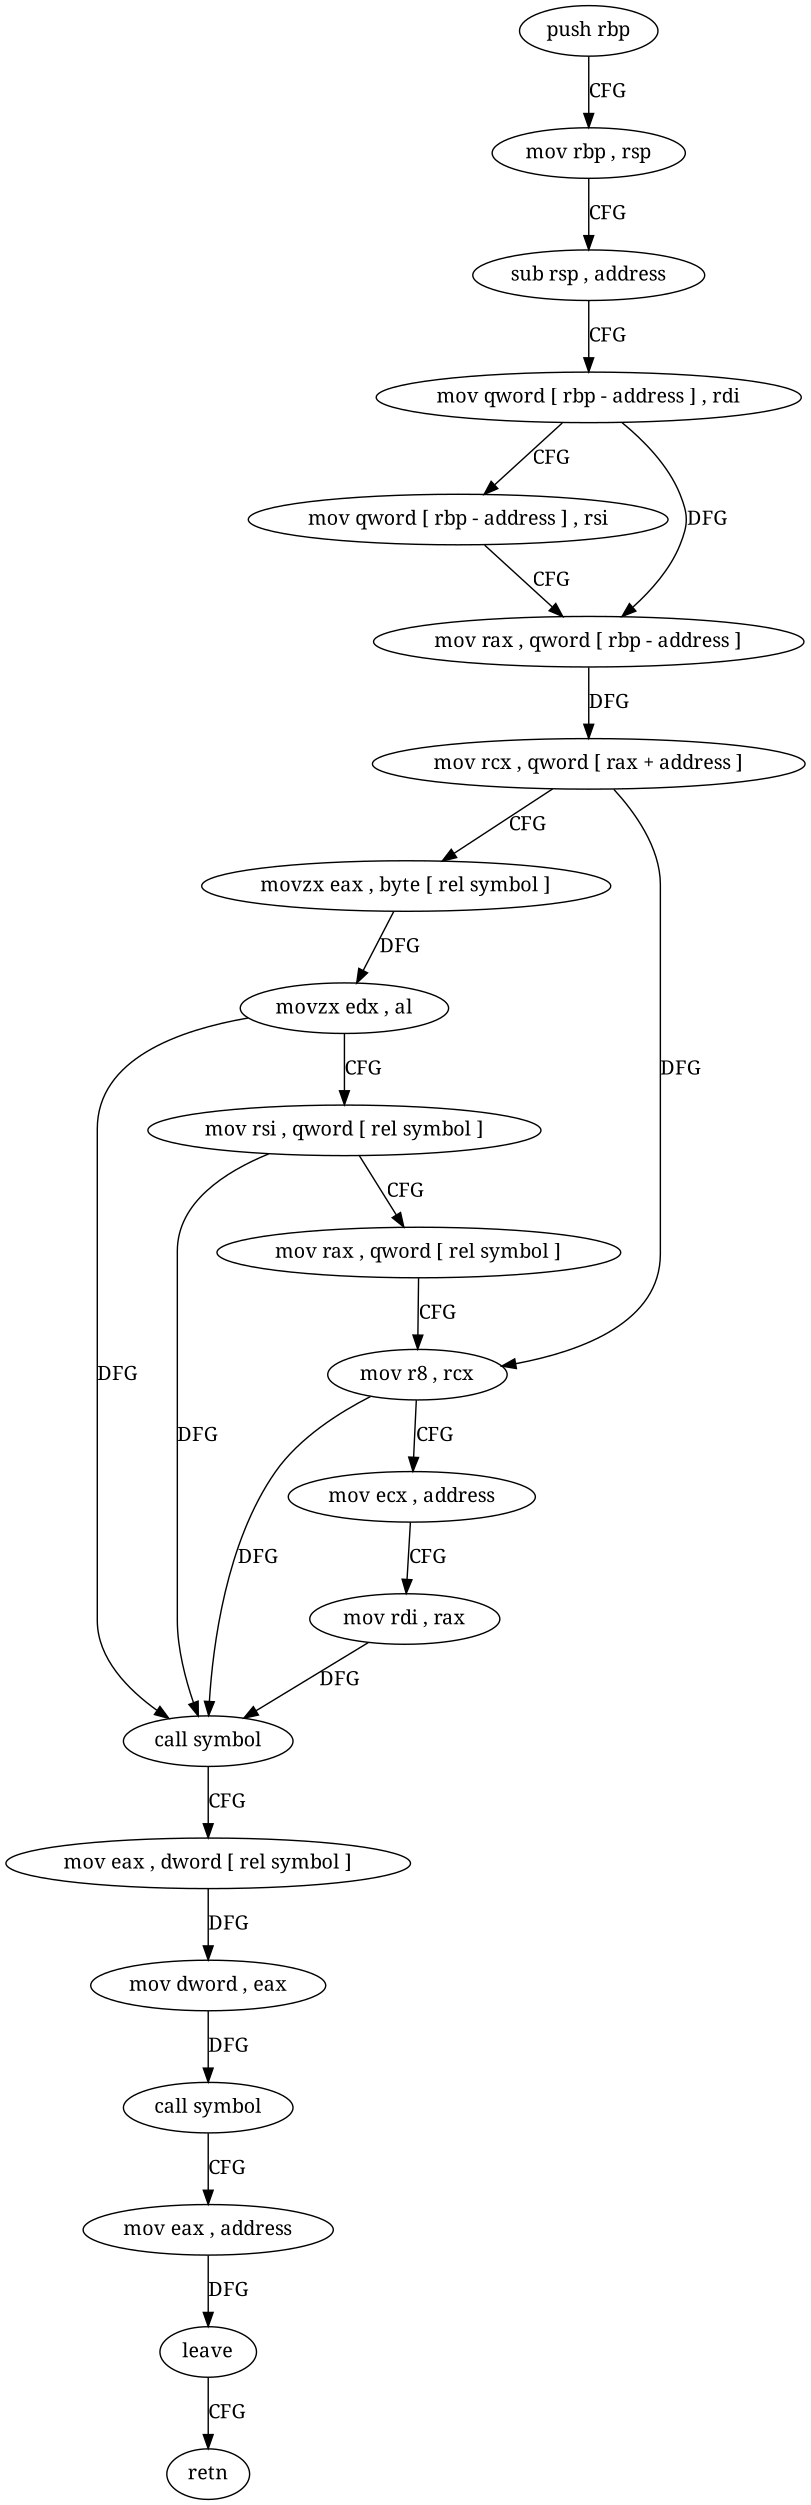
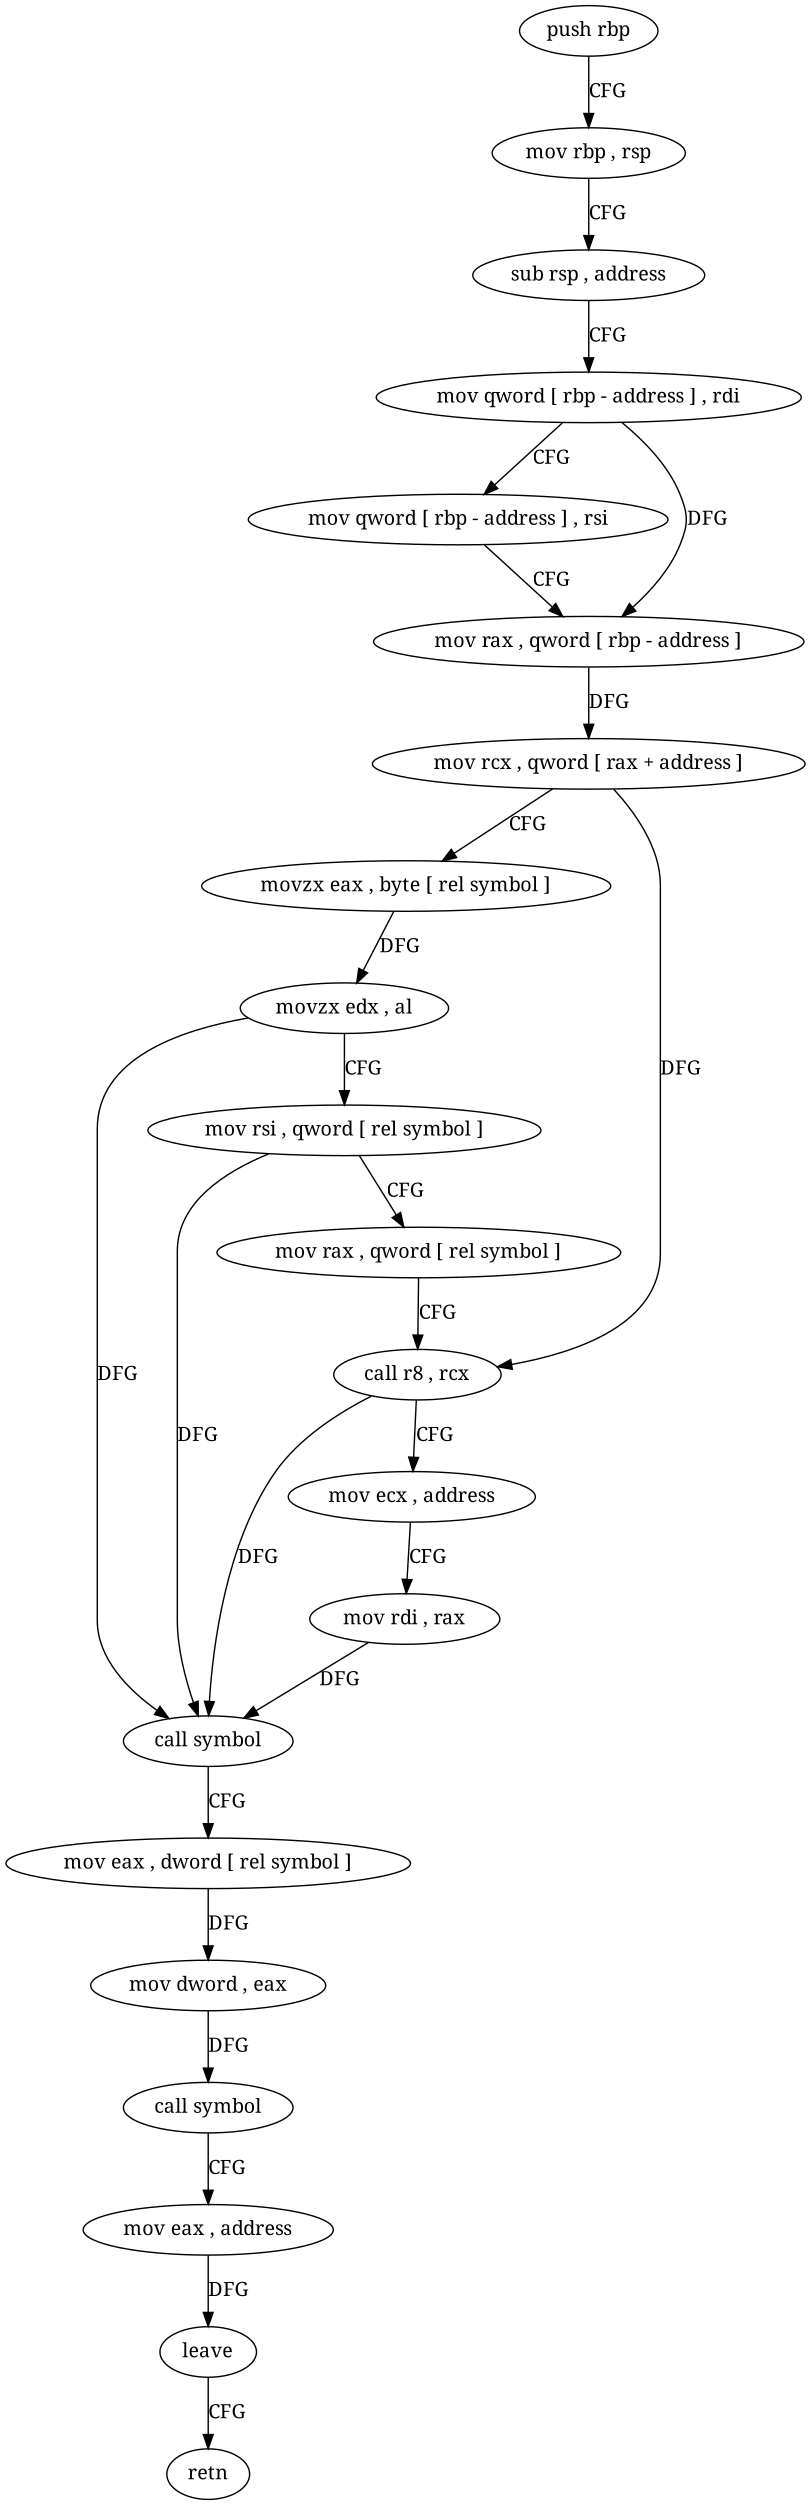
node "mov r8 , rcx": label "mov r8 , rcx" -> "call r8 , rcx"
